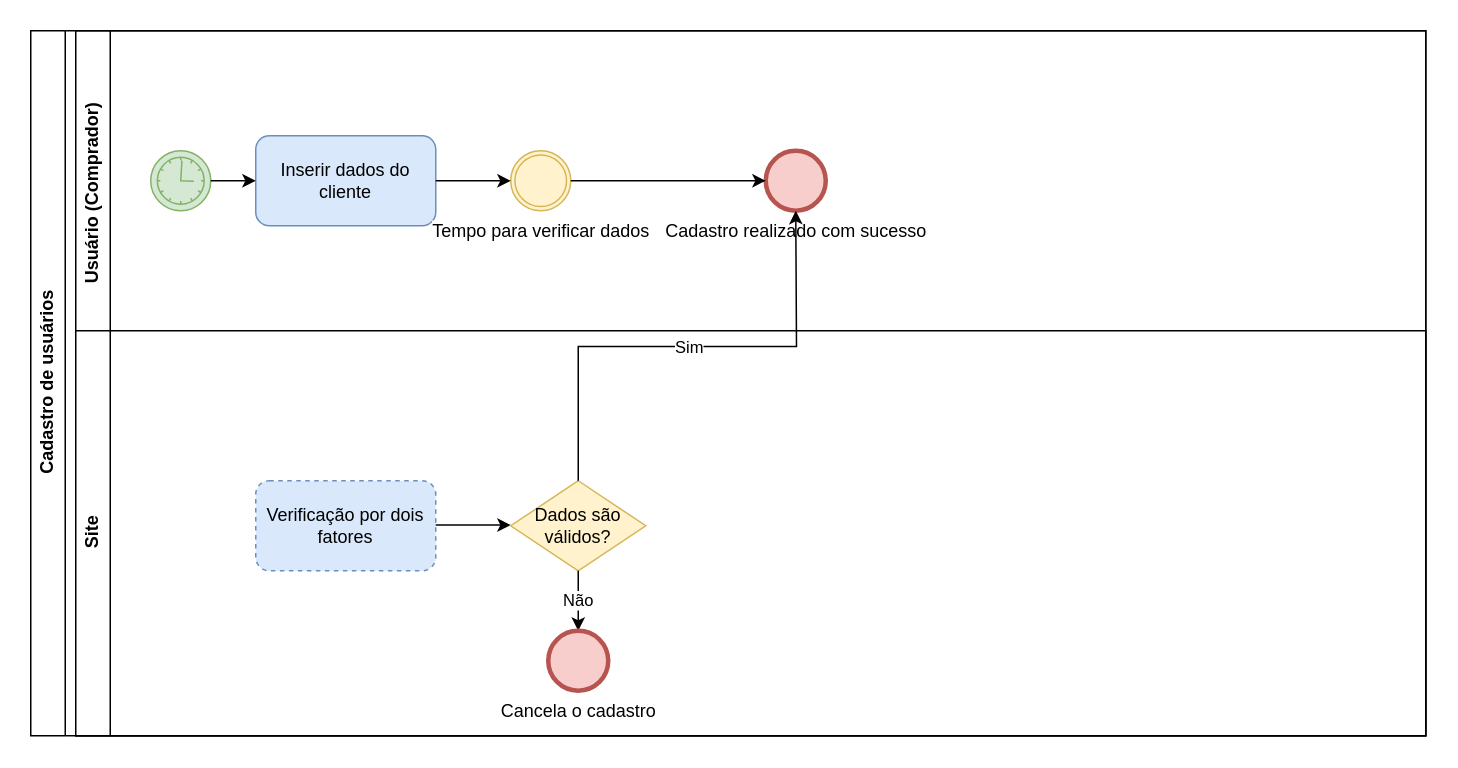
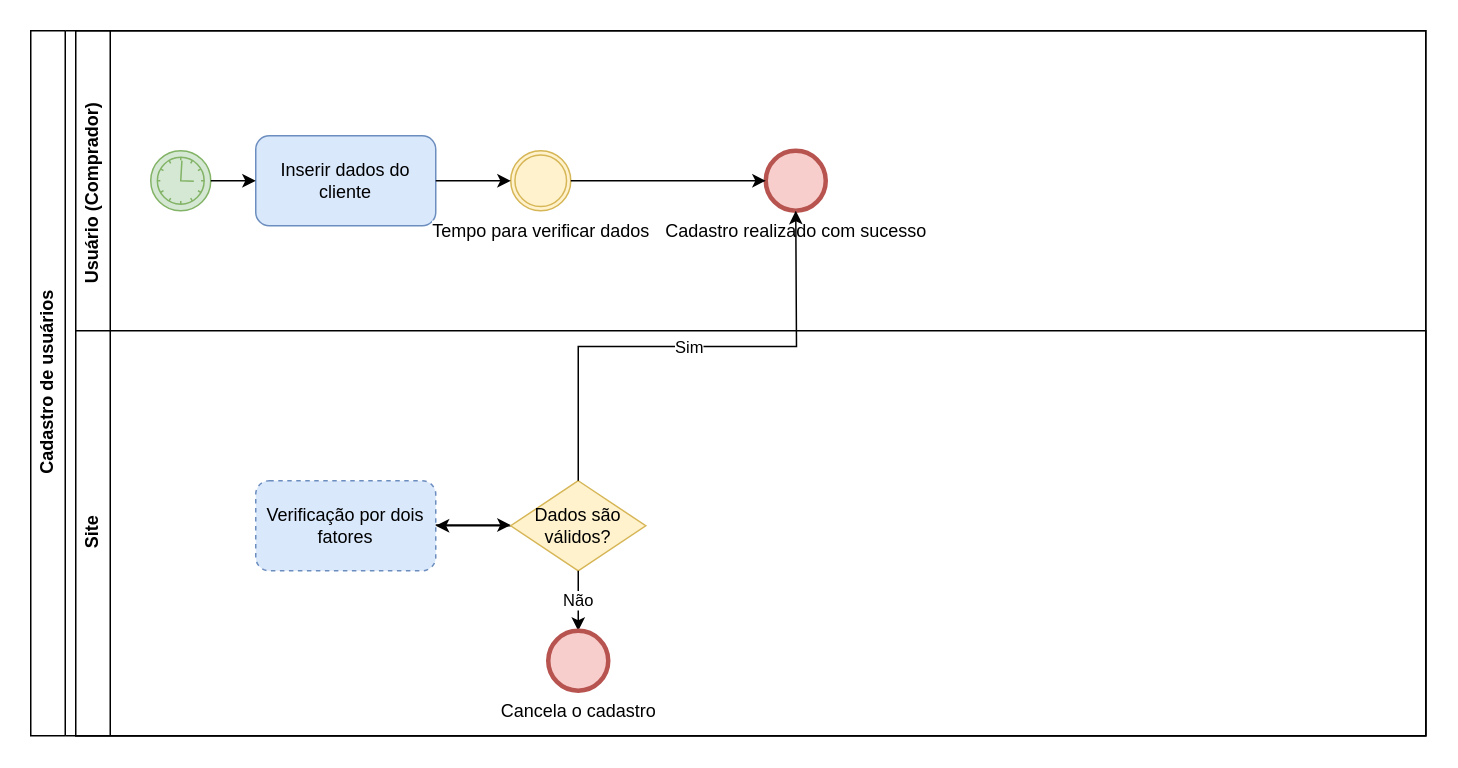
edge "Dados são válidos?" -> "Verificação por dois fatores": added
